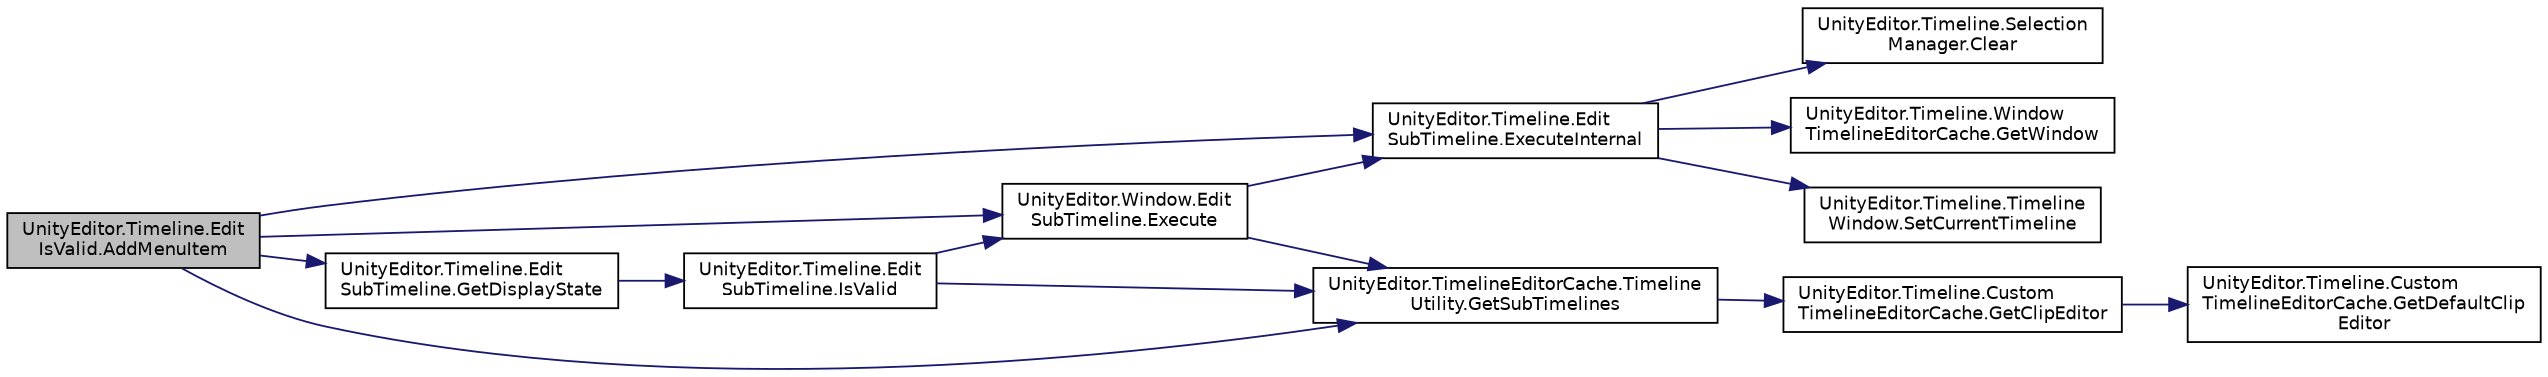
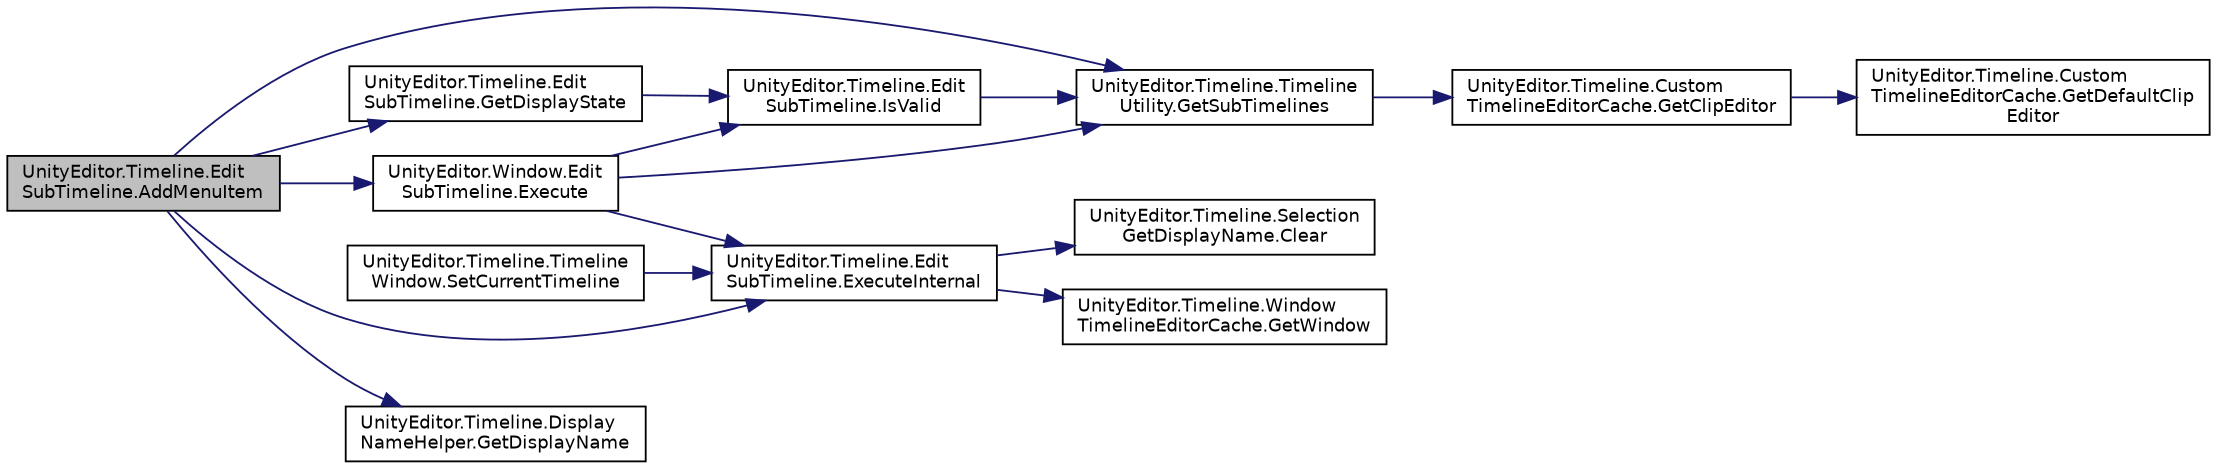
node "UnityEditor.Timeline.Selection Manager.Clear": label "UnityEditor.Timeline.Selection Manager.Clear" -> "UnityEditor.Timeline.Selection GetDisplayName.Clear"
edge "UnityEditor.Timeline.Edit SubTimeline.ExecuteInternal" -> "UnityEditor.Timeline.Timeline Window.SetCurrentTimeline": reversed
node "UnityEditor.Timeline.Edit IsValid.AddMenuItem": label "UnityEditor.Timeline.Edit IsValid.AddMenuItem" -> "UnityEditor.Timeline.Edit SubTimeline.AddMenuItem"
edge "UnityEditor.Timeline.Edit SubTimeline.IsValid" -> "UnityEditor.Window.Edit SubTimeline.Execute": reversed
node "UnityEditor.TimelineEditorCache.Timeline Utility.GetSubTimelines": label "UnityEditor.TimelineEditorCache.Timeline Utility.GetSubTimelines" -> "UnityEditor.Timeline.Timeline Utility.GetSubTimelines"
node "UnityEditor.Timeline.Display NameHelper.GetDisplayName": added
